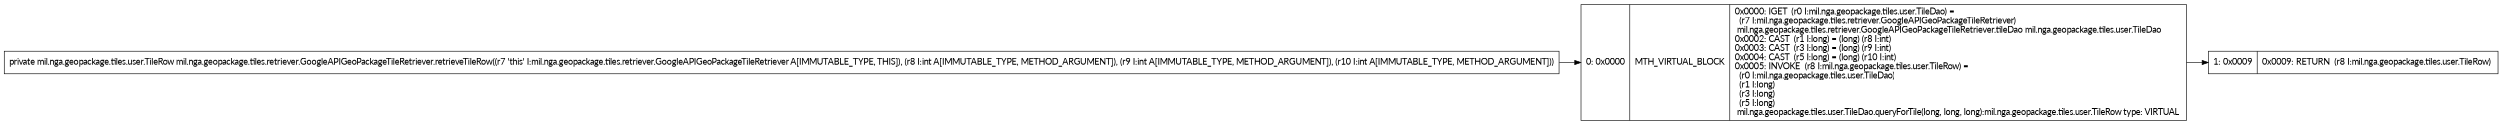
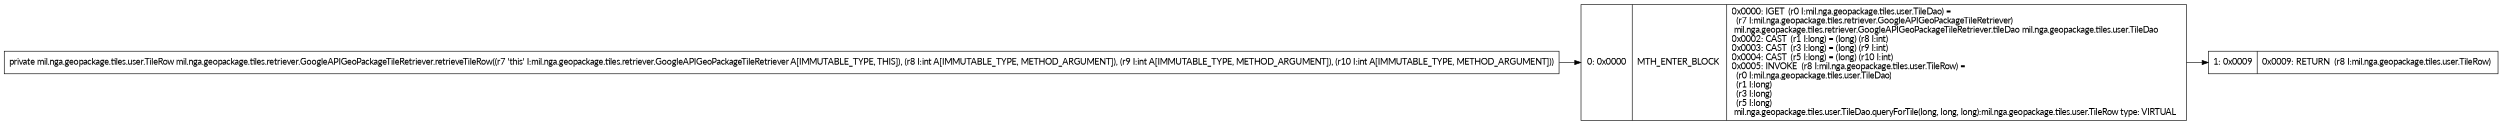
node "0: 0x0000": text "MTH_VIRTUAL_BLOCK" -> "MTH_ENTER_BLOCK"
